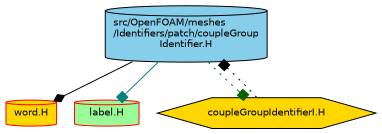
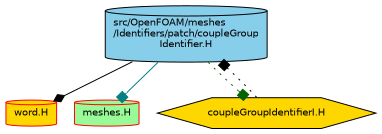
node "label.H": label "label.H" -> "meshes.H"
